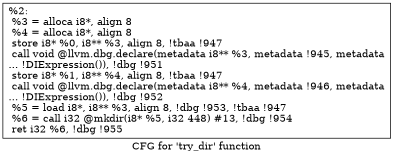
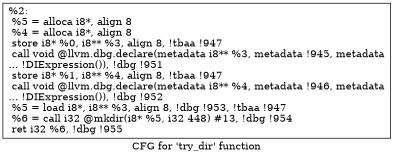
node "%2:": text "%3 = alloca i8*, align 8" -> "%5 = alloca i8*, align 8"
